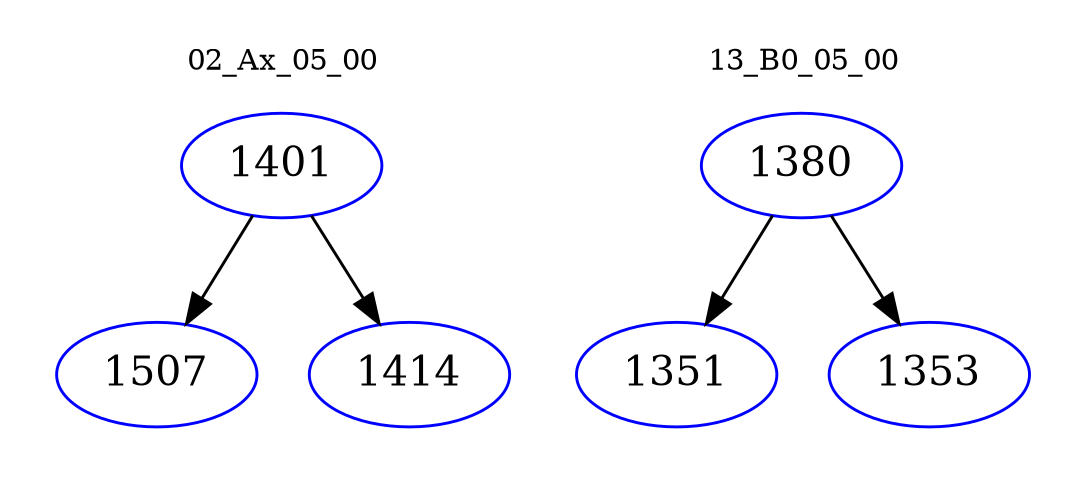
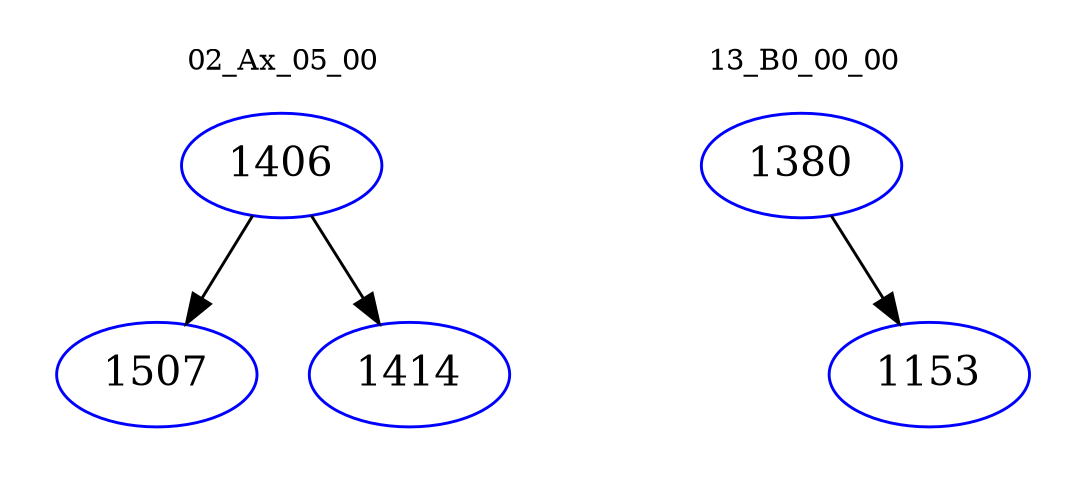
cluster "13_B0_05_00": label "13_B0_05_00" -> "13_B0_00_00"
node "1401": label "1401" -> "1406"
node "1351": removed
node "1353": label "1353" -> "1153"
